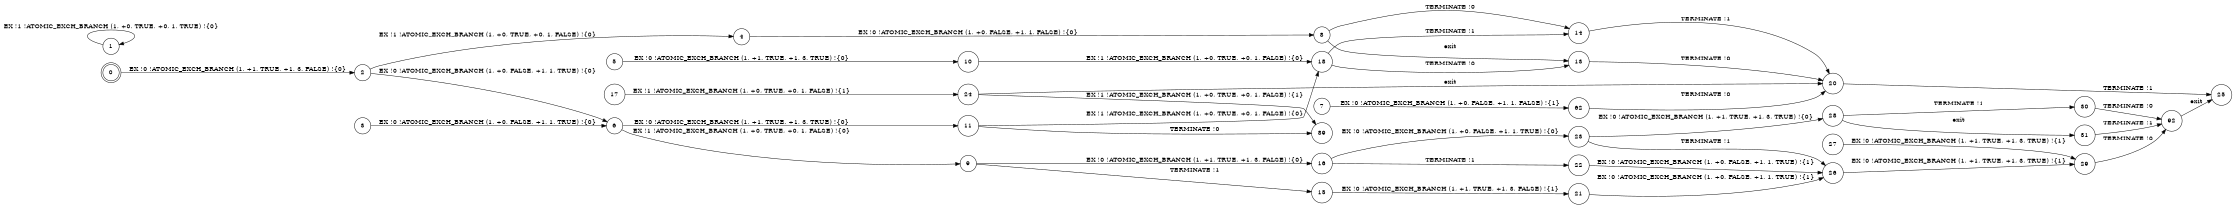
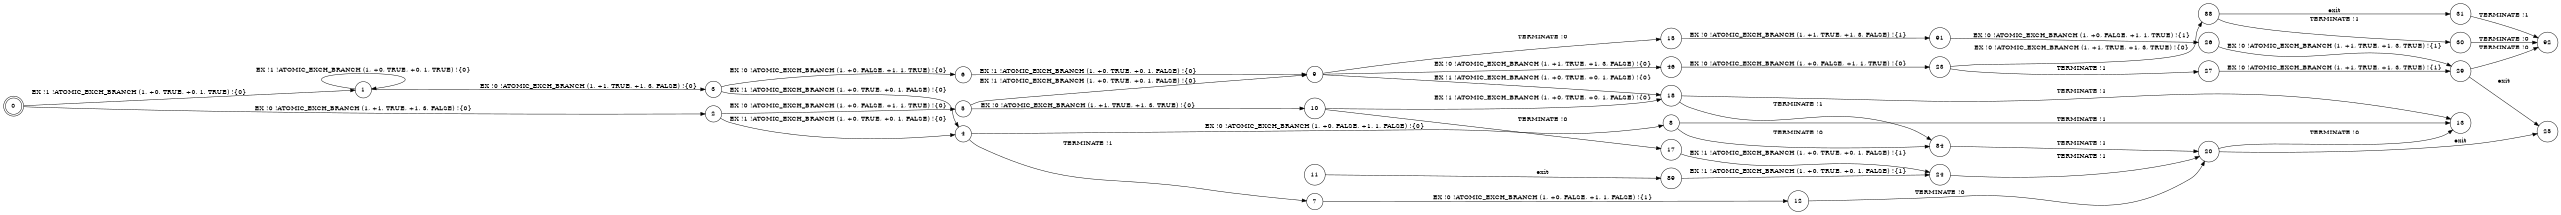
node "14": label "14" -> "84"
edge "8" -> "13": label "exit" -> "TERMINATE !1"
edge "18" -> "13": label "TERMINATE !0" -> "TERMINATE !1"
edge "13" -> "20": reversed
edge "24" -> "20": label "exit" -> "TERMINATE !1"
edge "5" -> "9": added, label "EX !1 !ATOMIC_EXCH_BRANCH (1, +0, TRUE, +0, 1, FALSE) !{0}"
edge "20" -> "25": label "TERMINATE !1" -> "exit"
edge "1" -> "3": added, label "EX !0 !ATOMIC_EXCH_BRANCH (1, +1, TRUE, +1, 3, FALSE) !{0}"
edge "2" -> "6": now "2" -> "5"
edge "3" -> "4": added, label "EX !1 !ATOMIC_EXCH_BRANCH (1, +0, TRUE, +0, 1, FALSE) !{0}"
edge "0" -> "1": added, label "EX !1 !ATOMIC_EXCH_BRANCH (1, +0, TRUE, +0, 1, TRUE) !{0}"
edge "24" -> "89": reversed
node "62": label "62" -> "12"
edge "92" -> "25": now "29" -> "25"
node "28": label "28" -> "88"
edge "11" -> "18": now "9" -> "18"
edge "6" -> "11": removed, label "EX !0 !ATOMIC_EXCH_BRANCH (1, +1, TRUE, +1, 3, TRUE) !{0}"
edge "10" -> "17": added, label "TERMINATE !0"
edge "11" -> "89": label "TERMINATE !0" -> "exit"
edge "23" -> "26": now "23" -> "27"
node "16": label "16" -> "46"
node "22": removed
edge "9" -> "15": label "TERMINATE !1" -> "TERMINATE !0"
edge "4" -> "7": added, label "TERMINATE !1"
node "21": label "21" -> "91"
